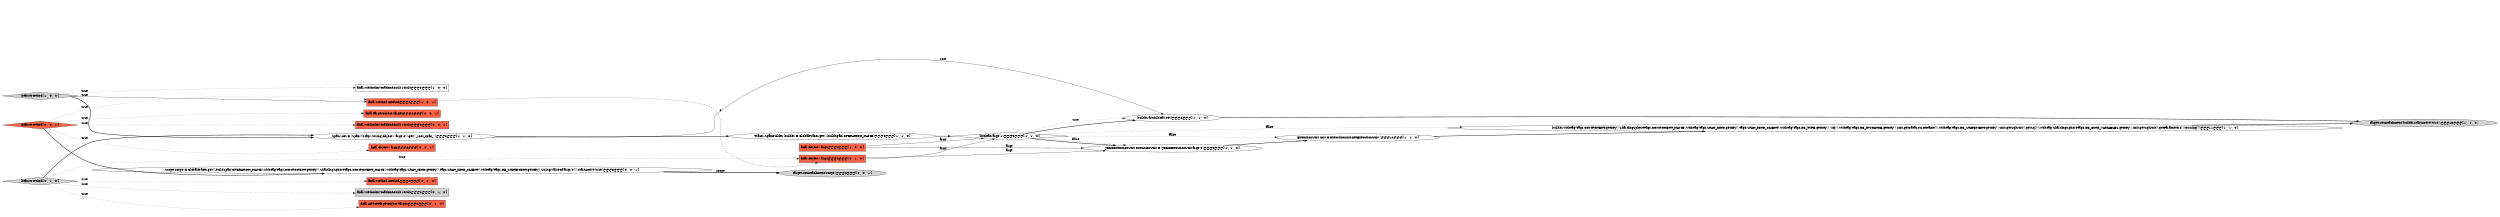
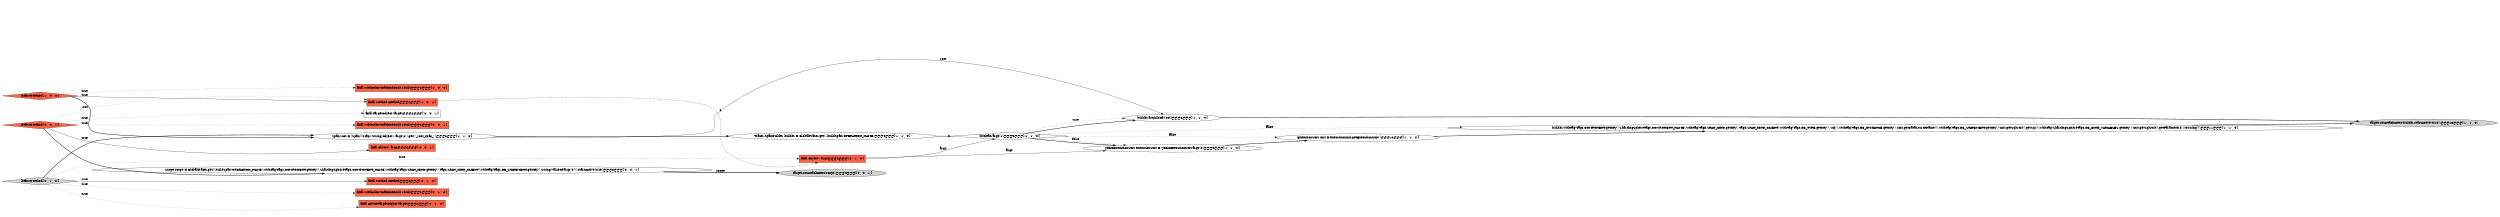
node "final MethodInvocationResult result@@@2@@@['1', '0', '0']": fillcolor white -> tomato
node "beforeMethod['1', '0', '0']": fillcolor lightgray -> tomato
edge "beforeMethod['0', '0', '1']" -> "final Method method@@@2@@@['1', '0', '1']": label "true" -> "root"
node "final TargetObject target@@@2@@@['0', '0', '1']": fillcolor tomato -> white
node "final Object(( args@@@2@@@['1', '0', '0']": removed
edge "beforeMethod['0', '0', '1']" -> "final Object(( args@@@2@@@['0', '0', '1']": style dotted -> solid
edge "beforeMethod['0', '1', '0']" -> "final Method method@@@2@@@['0', '1', '0']": style dotted -> solid
node "final MethodInvocationResult result@@@2@@@['0', '1', '0']": fillcolor lightgray -> tomato
